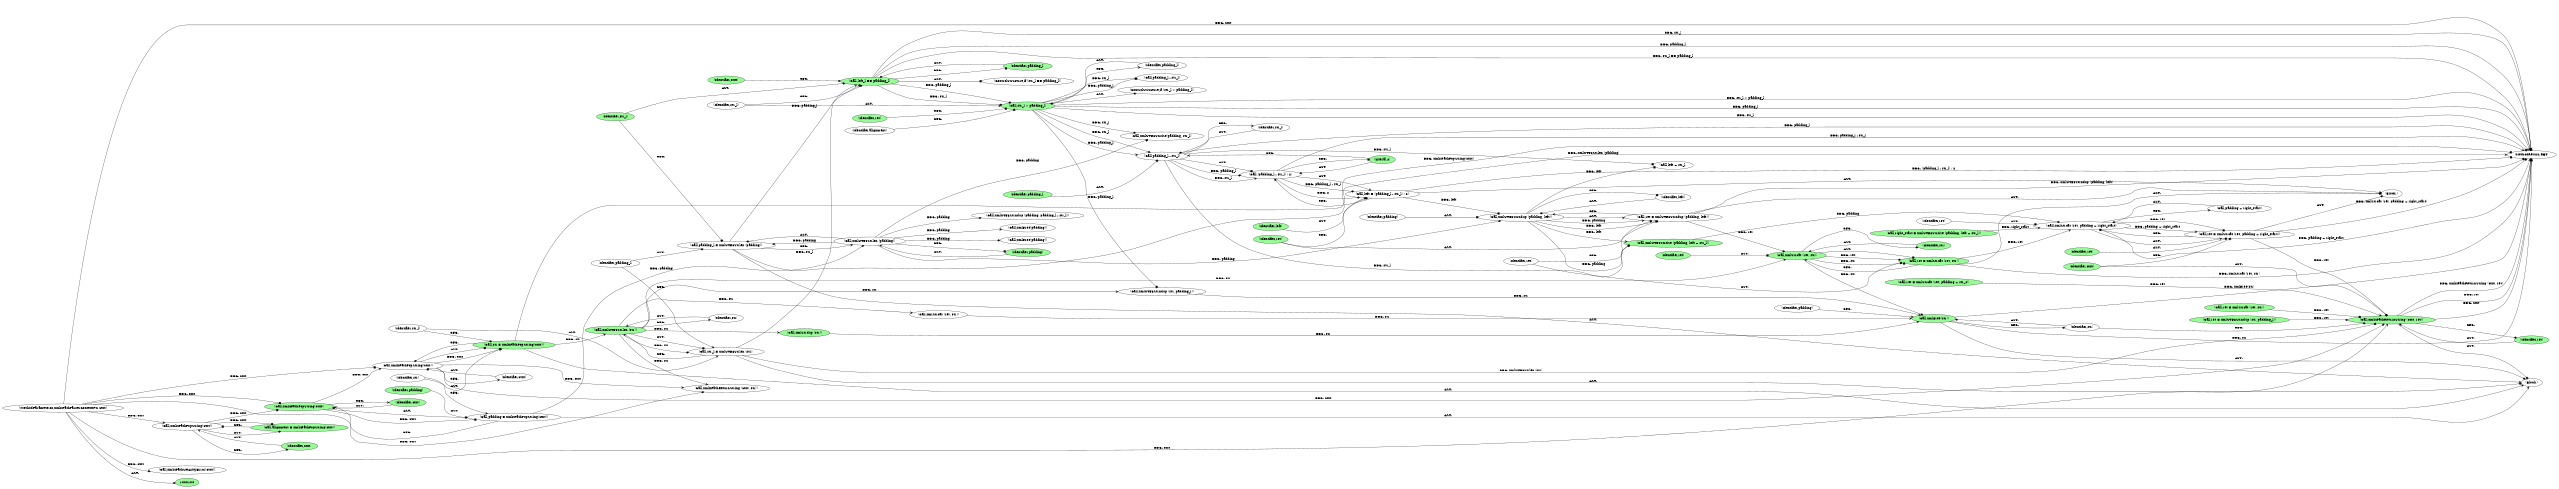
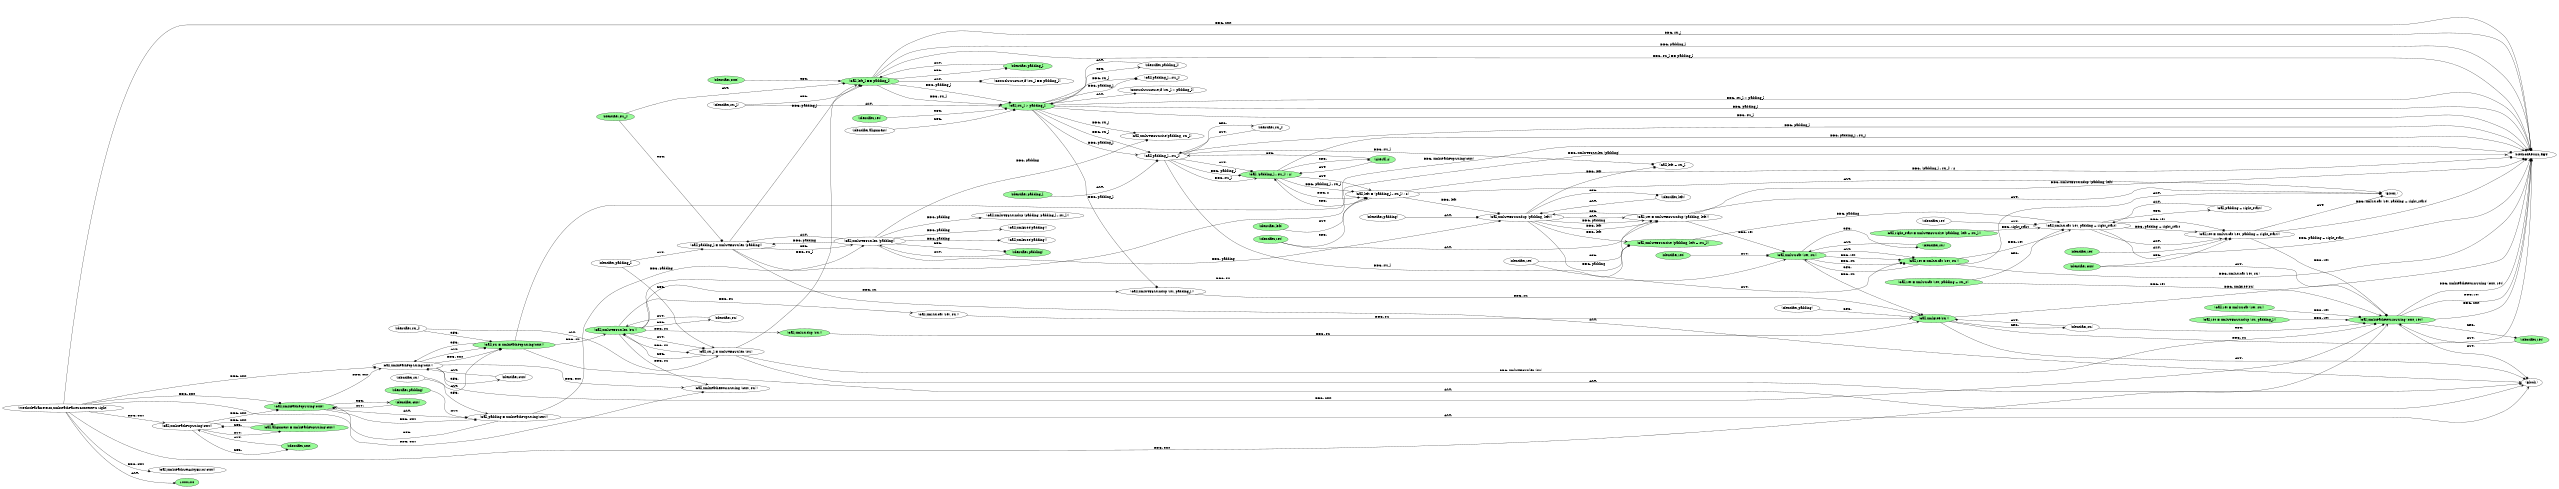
node "(Call,(padding_l - str_l) / 2)": fillcolor white -> palegreen
edge "(Call,ret = xmlStrcat (ret, padding + right_start))" -> "(Call,xmlStrcat (ret, padding + right_start))": now "(Call,ret = xmlStrcat (ret, padding + str_s))" -> "(Call,xmlStrcat (ret, padding + right_start))"
edge "(Call,str_l = xmlUTF8Strlen (str))" -> "(Call,xmlUTF8Strlen (str))": arrowhead vee -> box
node "(MethodParameterIn,xmlXPathParserContextPtr ctxt)": label "(MethodParameterIn,xmlXPathParserContextPtr ctxt)" -> "(MethodParameterIn,xmlXPathParserContextPtr right)"
